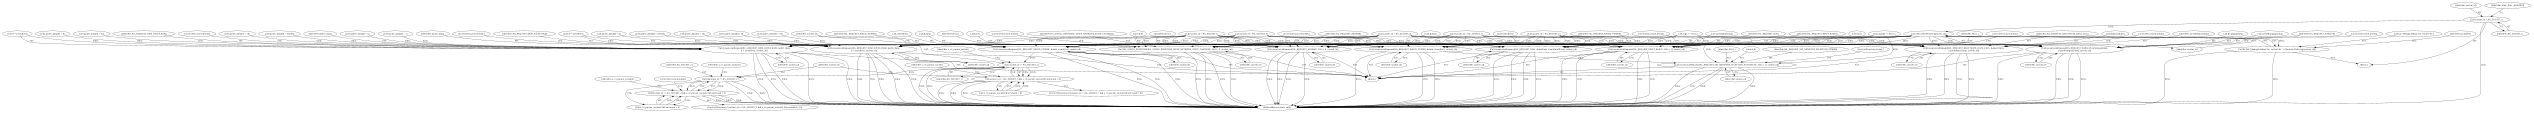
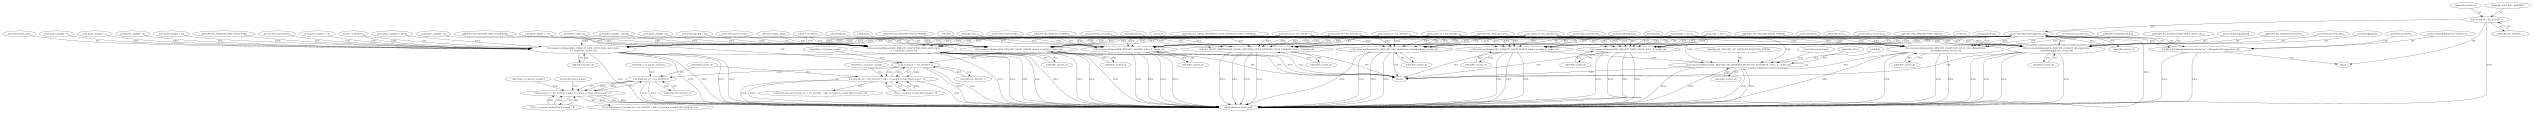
edge "(Call,dialData_id == RIL_SOCKET_2)" -> "(Call,s_ril_param_socket2.fdCommand > 0)": now "(Call,dialData_id == RIL_SOCKET_2)" -> "(Identifier,RIL_SOCKET_2)"
edge "(Call,rilSocketIdToString(static_id))" -> "(MethodReturn,static void)": added, label "DDG:"
